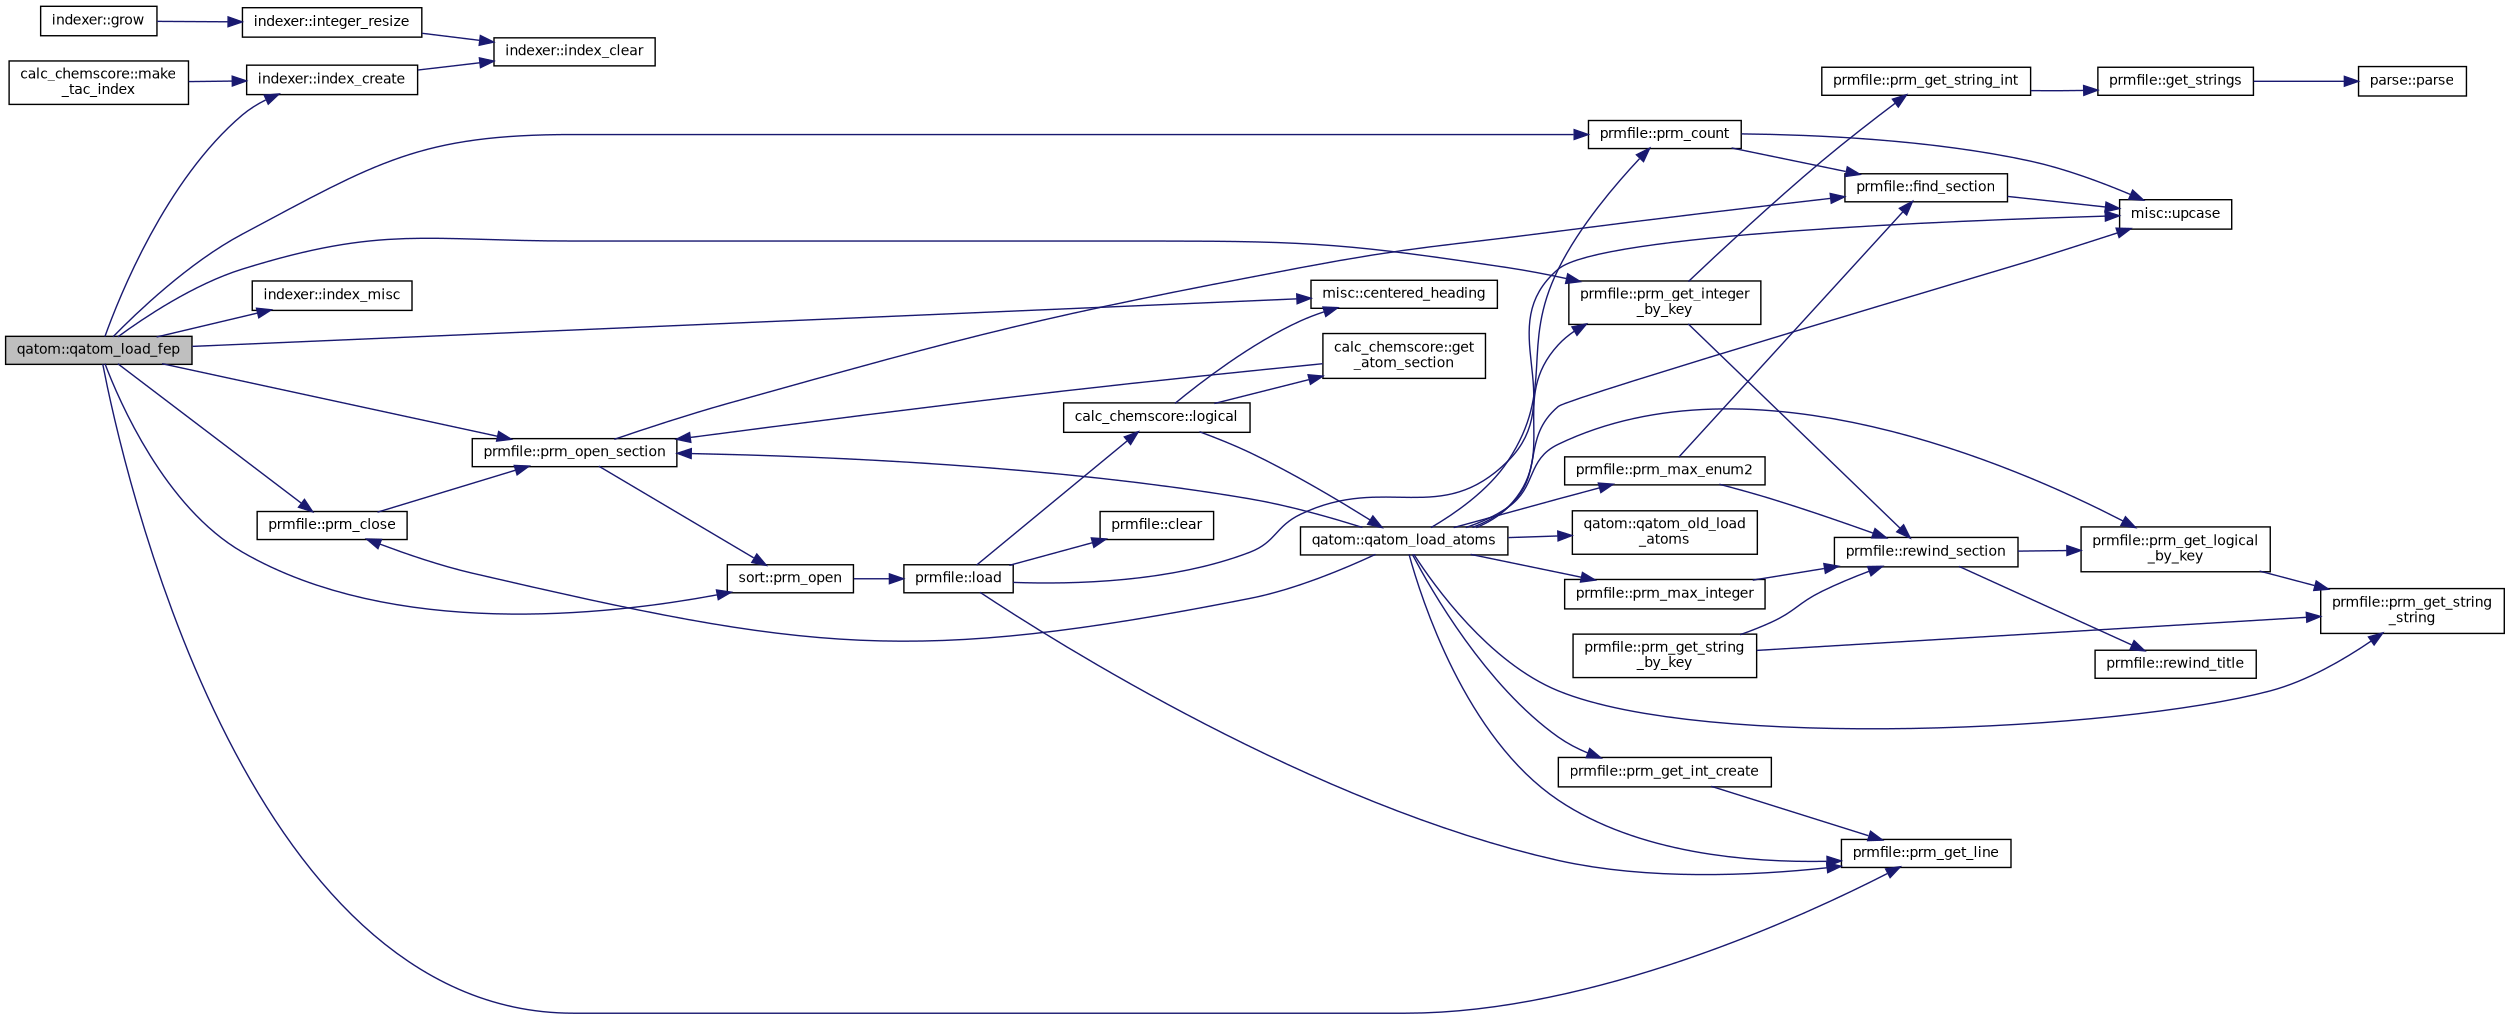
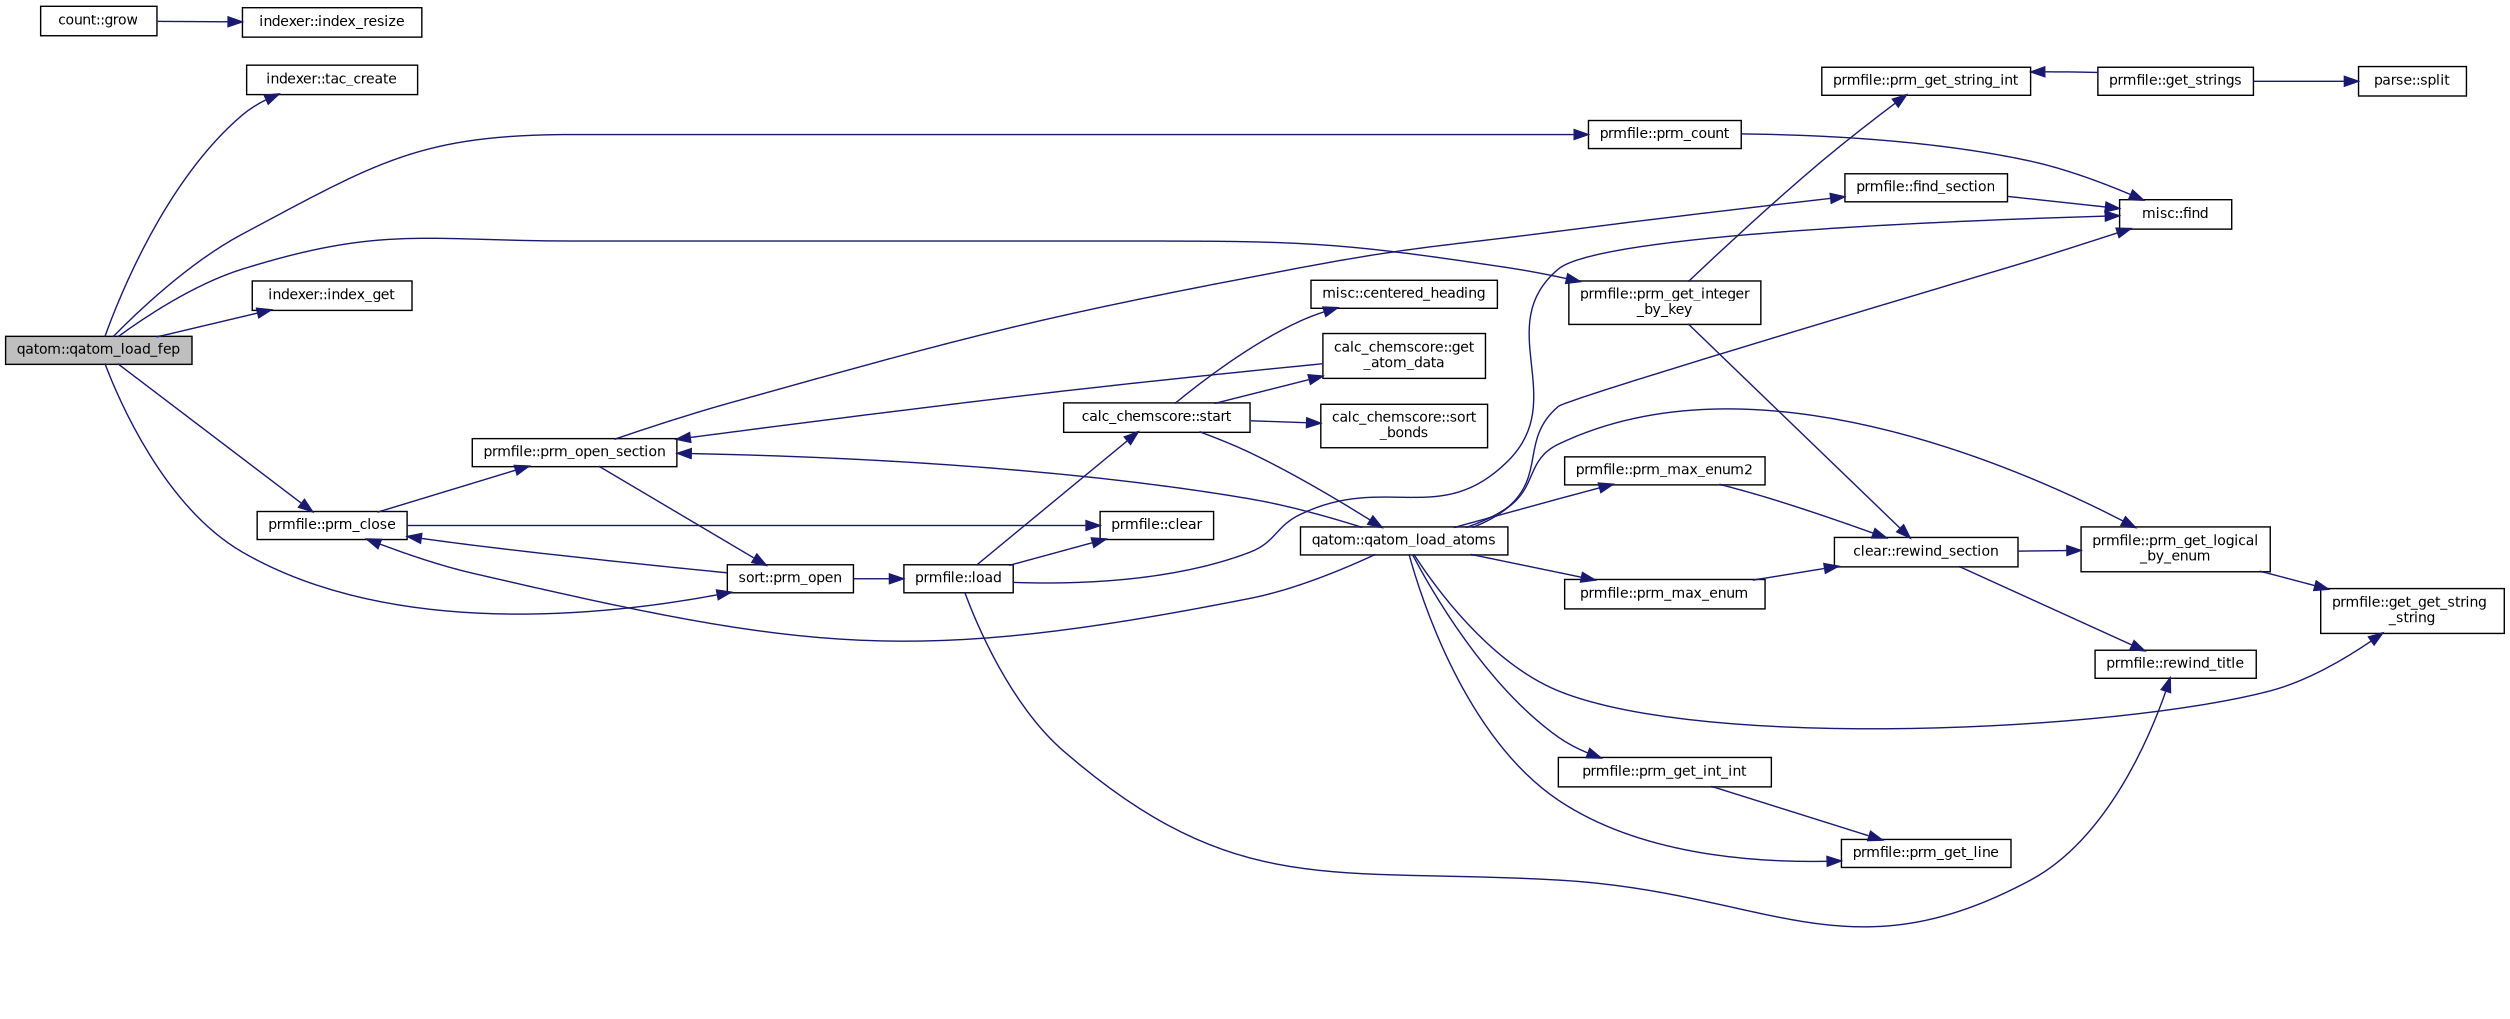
node "indexer::grow": label "indexer::grow" -> "count::grow"
node "indexer::integer_resize": label "indexer::integer_resize" -> "indexer::index_resize"
node "indexer::index_clear": removed
node "indexer::index_create": label "indexer::index_create" -> "indexer::tac_create"
node "parse::parse": label "parse::parse" -> "parse::split"
node "calc_chemscore::make _tac_index": removed
edge "prmfile::prm_get_string_int" -> "prmfile::get_strings": reversed
edge "prmfile::prm_count" -> "prmfile::find_section": removed
node "misc::upcase": label "misc::upcase" -> "misc::find"
node "indexer::index_misc": label "indexer::index_misc" -> "indexer::index_get"
edge "qatom::qatom_load_fep" -> "misc::centered_heading": removed
edge "qatom::qatom_load_atoms" -> "prmfile::prm_count": removed
edge "prmfile::prm_max_enum2" -> "prmfile::find_section": removed
node "calc_chemscore::get _atom_section": label "calc_chemscore::get _atom_section" -> "calc_chemscore::get _atom_data"
edge "qatom::qatom_load_fep" -> "prmfile::prm_open_section": removed
node "calc_chemscore::logical": label "calc_chemscore::logical" -> "calc_chemscore::start"
node "calc_chemscore::sort _bonds": added
edge "qatom::qatom_load_atoms" -> "prmfile::prm_get_integer _by_key": removed
edge "prmfile::prm_close" -> "prmfile::clear": added
node "qatom::qatom_old_load _atoms": removed
node "prmfile::prm_get_logical _by_key": label "prmfile::prm_get_logical _by_key" -> "prmfile::prm_get_logical _by_enum"
node "prmfile::rewind_section": label "prmfile::rewind_section" -> "clear::rewind_section"
edge "sort::prm_open" -> "prmfile::prm_close": added
node "prmfile::prm_max_integer": label "prmfile::prm_max_integer" -> "prmfile::prm_max_enum"
node "prmfile::prm_get_string _string": label "prmfile::prm_get_string _string" -> "prmfile::get_get_string _string"
node "prmfile::prm_get_string _by_key": removed
node "prmfile::prm_get_int_create": label "prmfile::prm_get_int_create" -> "prmfile::prm_get_int_int"
edge "prmfile::load" -> "prmfile::prm_get_line": now "prmfile::load" -> "prmfile::rewind_title"
edge "qatom::qatom_load_fep" -> "prmfile::prm_get_line": removed
